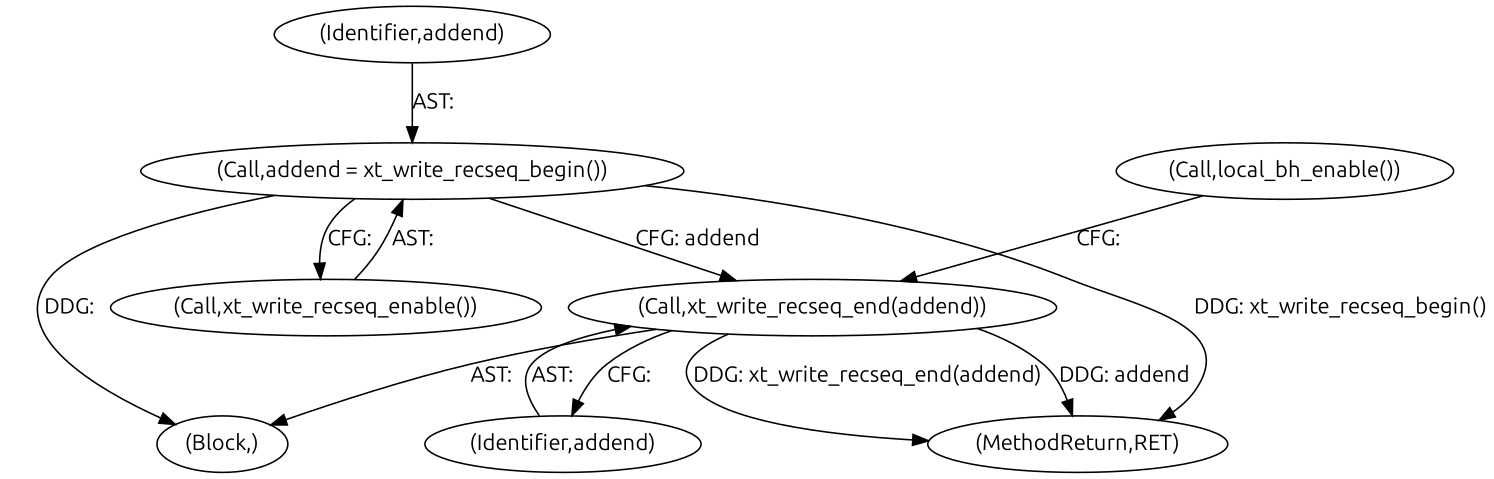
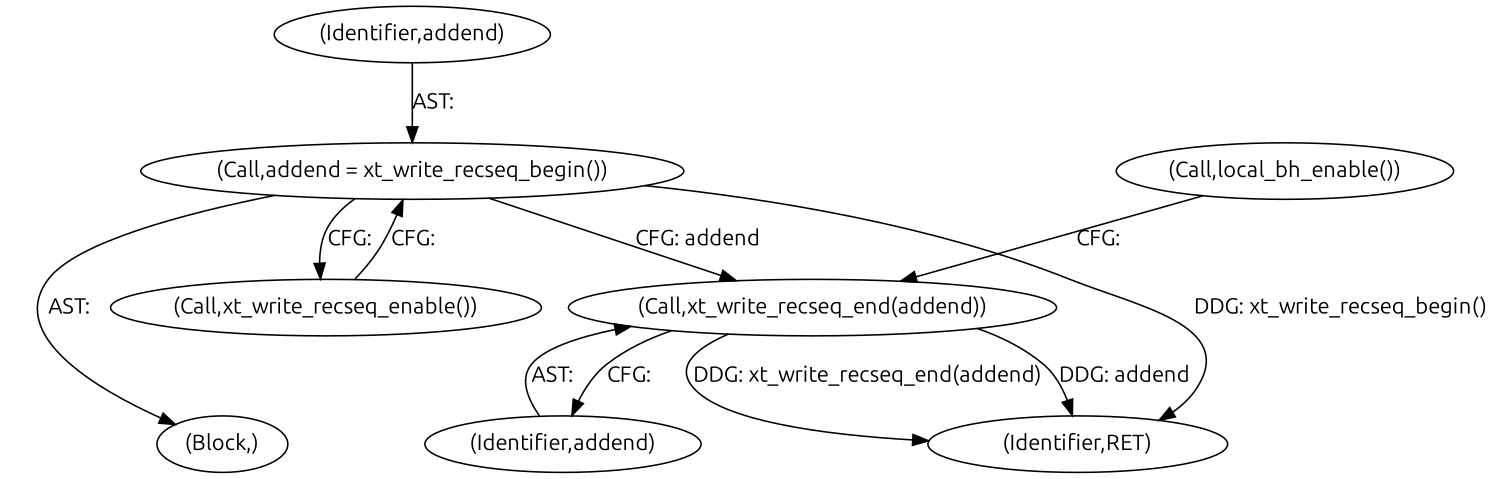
edge "(Call,xt_write_recseq_enable())" -> "(Call,addend = xt_write_recseq_begin())": label "AST: " -> "CFG: "
edge "(Call,addend = xt_write_recseq_begin())" -> "(Block,)": label "DDG: " -> "AST: "
edge "(Call,xt_write_recseq_end(addend))" -> "(Block,)": removed, label "AST:"
node "(MethodReturn,RET)": label "(MethodReturn,RET)" -> "(Identifier,RET)"
